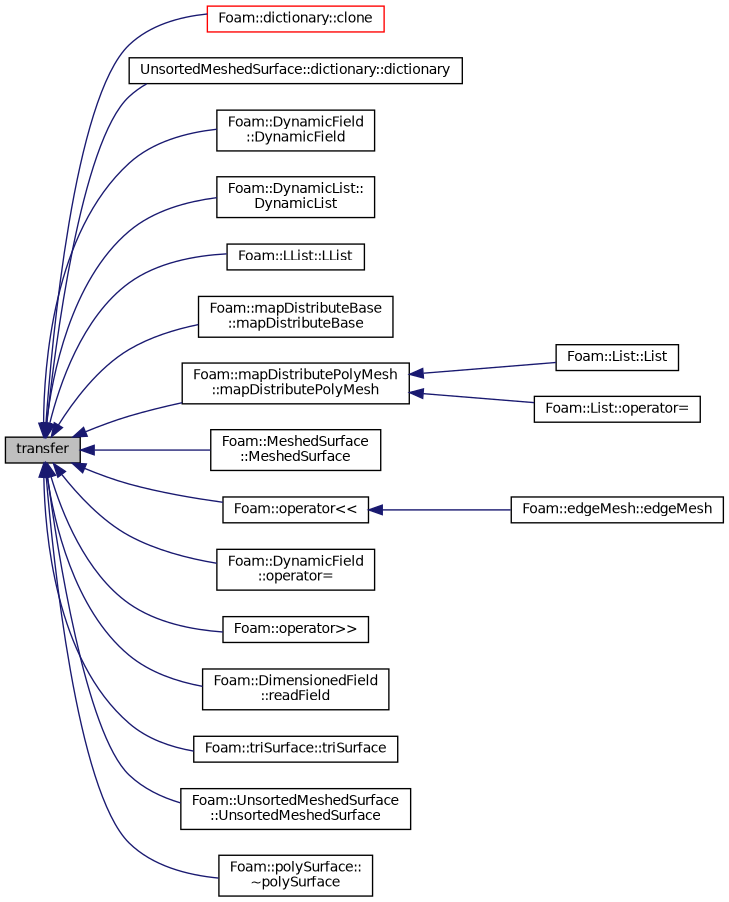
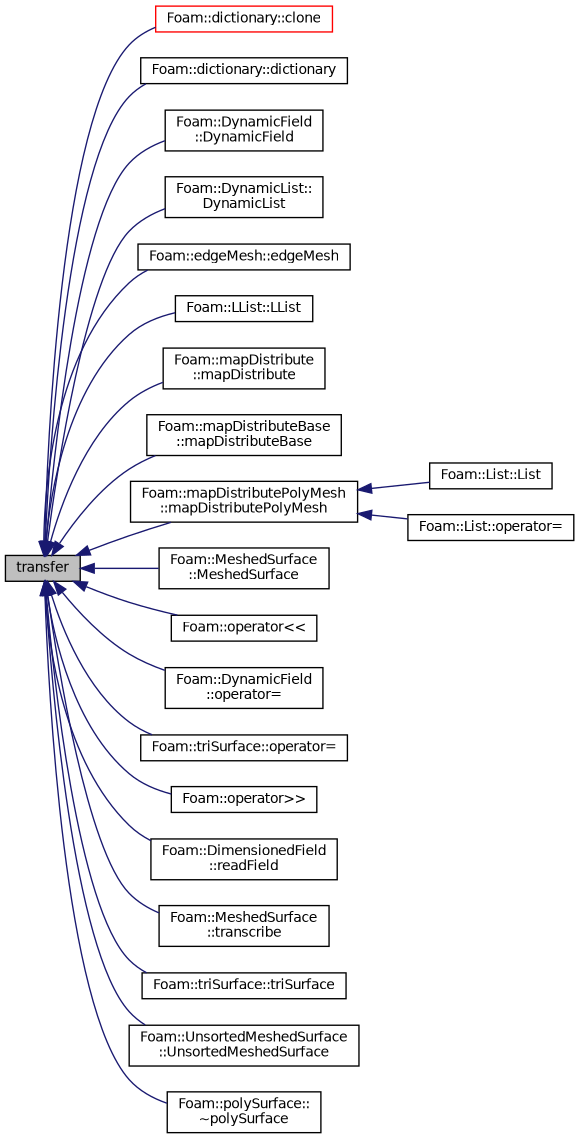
node "UnsortedMeshedSurface::dictionary::dictionary": label "UnsortedMeshedSurface::dictionary::dictionary" -> "Foam::dictionary::dictionary"
node "Foam::mapDistribute ::mapDistribute": added
edge "Foam::edgeMesh::edgeMesh" -> "Foam::operator<<": now "Foam::edgeMesh::edgeMesh" -> "transfer"
node "Foam::triSurface::operator=": added
node "Foam::MeshedSurface ::transcribe": added
